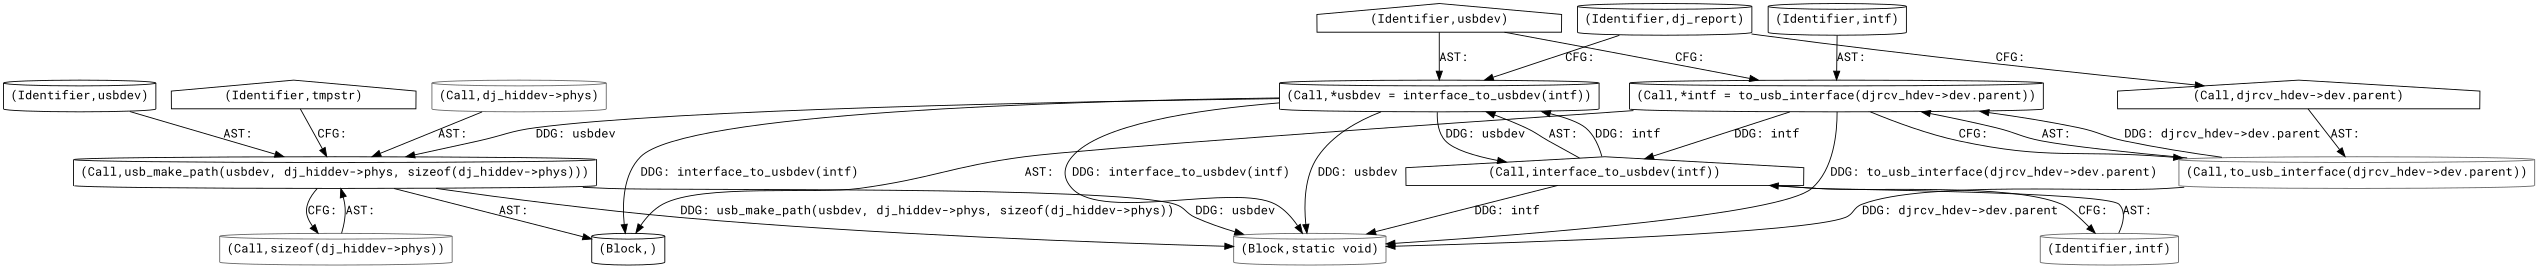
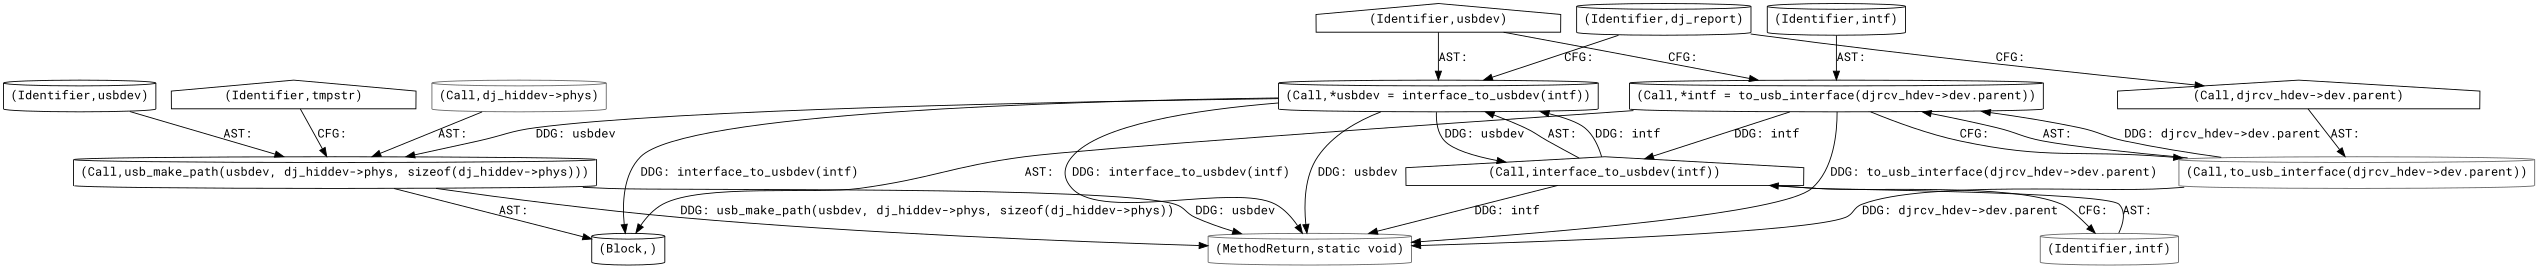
node "(Call,sizeof(dj_hiddev->phys))": removed
node "(Block,static void)": label "(Block,static void)" -> "(MethodReturn,static void)"
